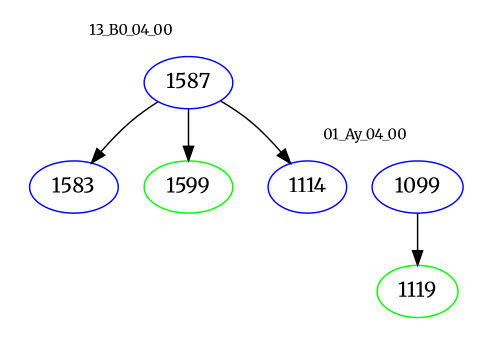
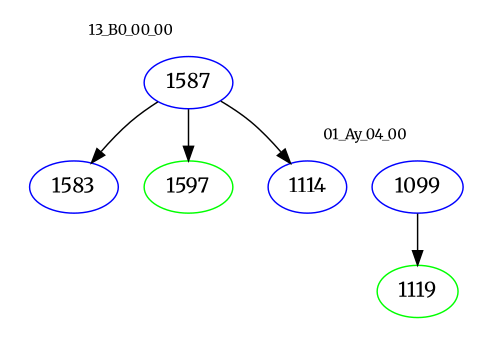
cluster "13_B0_04_00": label "13_B0_04_00" -> "13_B0_00_00"
node "1599": label "1599" -> "1597"
